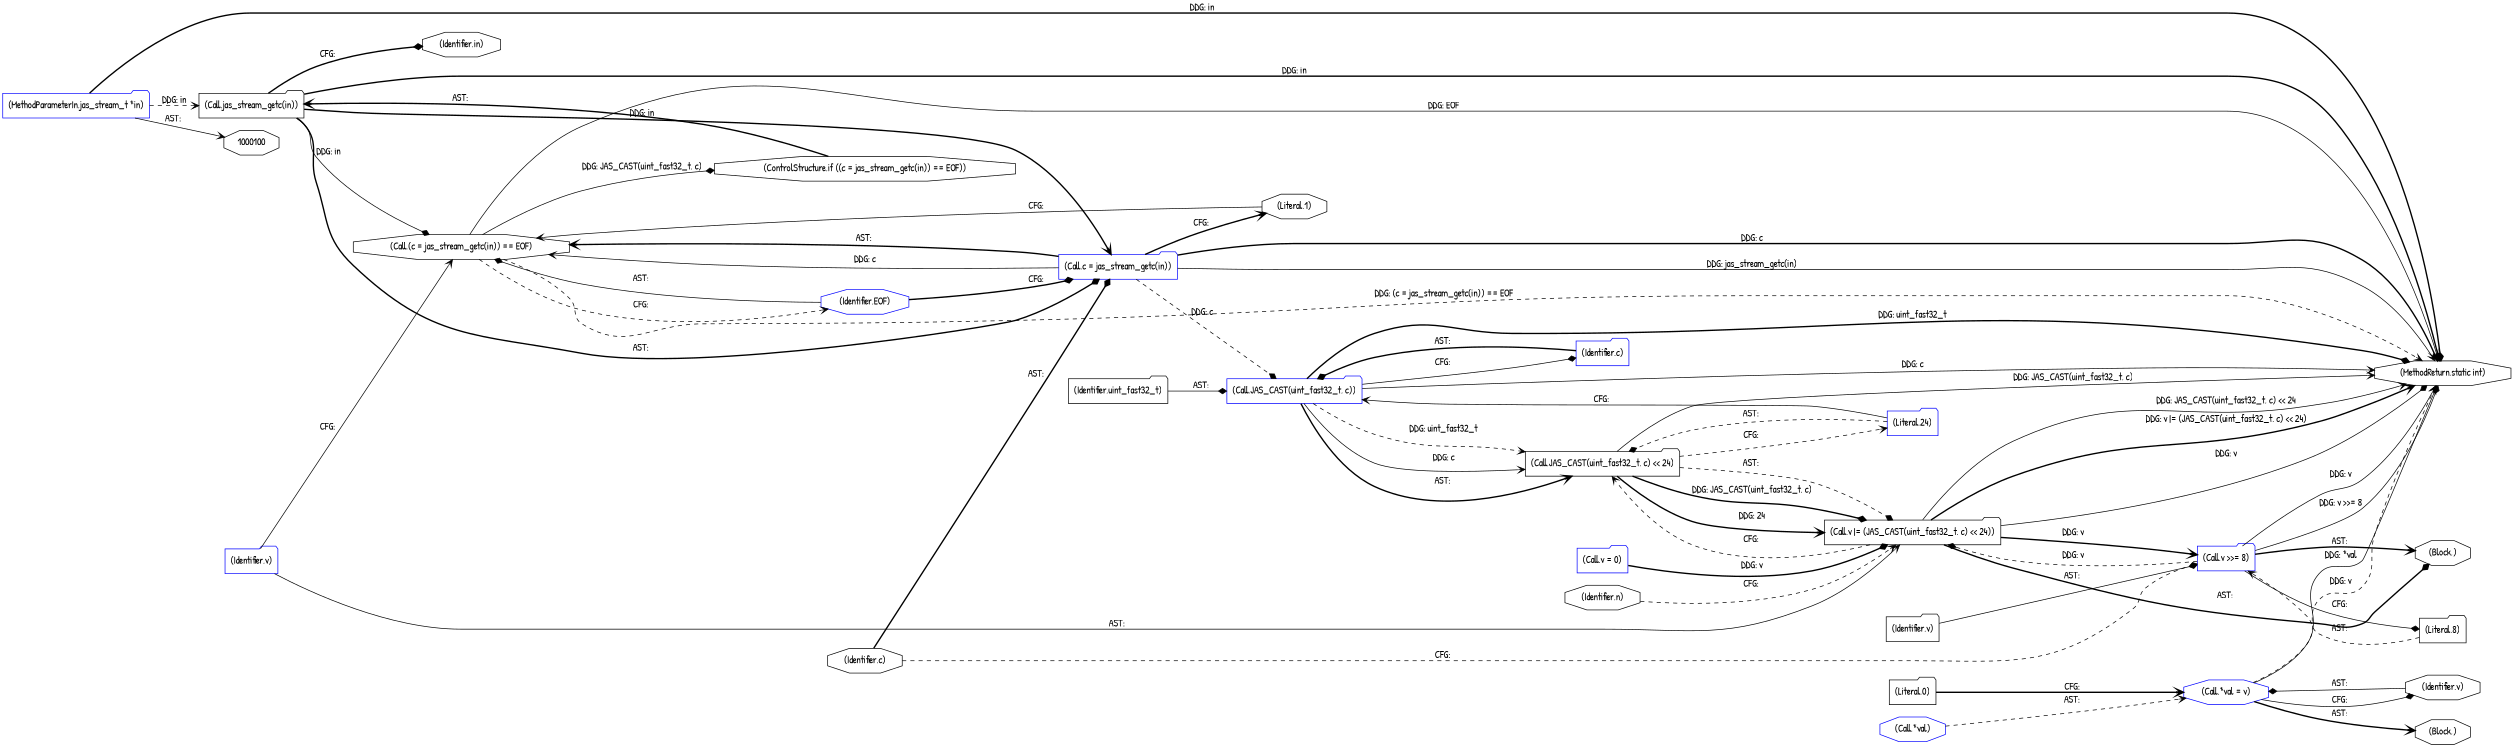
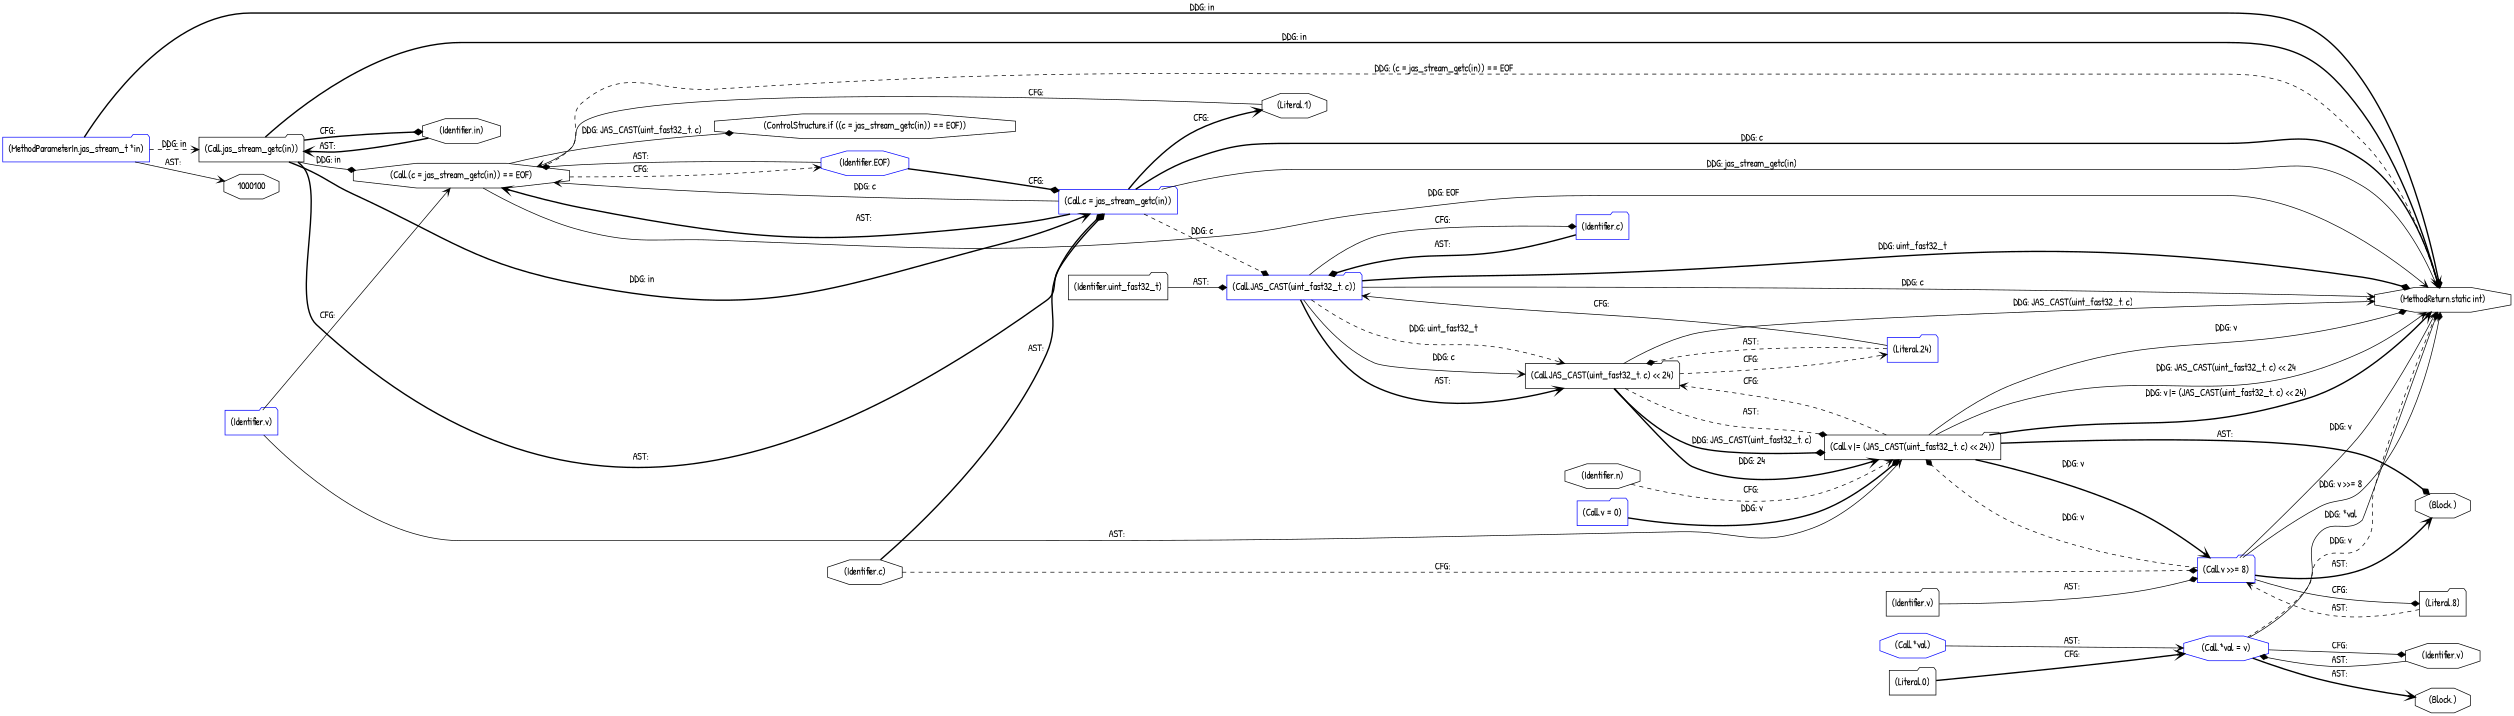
edge "(ControlStructure,if ((c = jas_stream_getc(in)) == EOF))" -> "(Call,jas_stream_getc(in))": now "(Identifier,in)" -> "(Call,jas_stream_getc(in))"
edge "(Call,*val)" -> "(Call,*val = v)": style dashed -> solid
